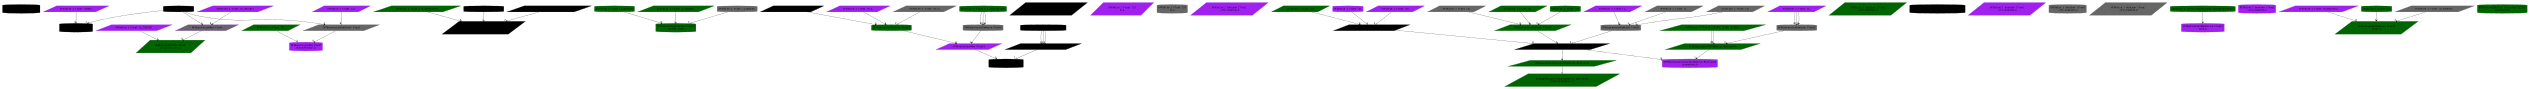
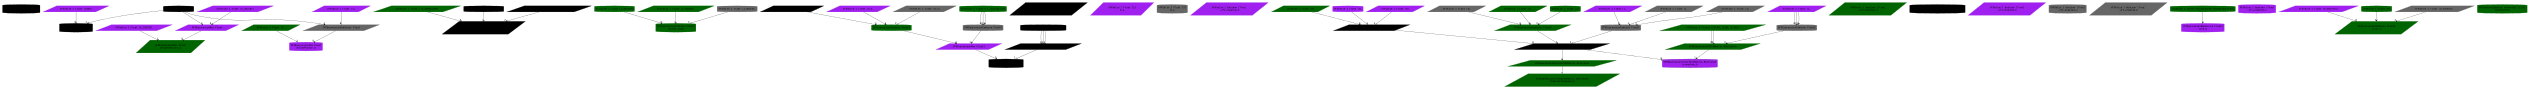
node "VFXExpressionMax Float": fillcolor gray40 -> purple
